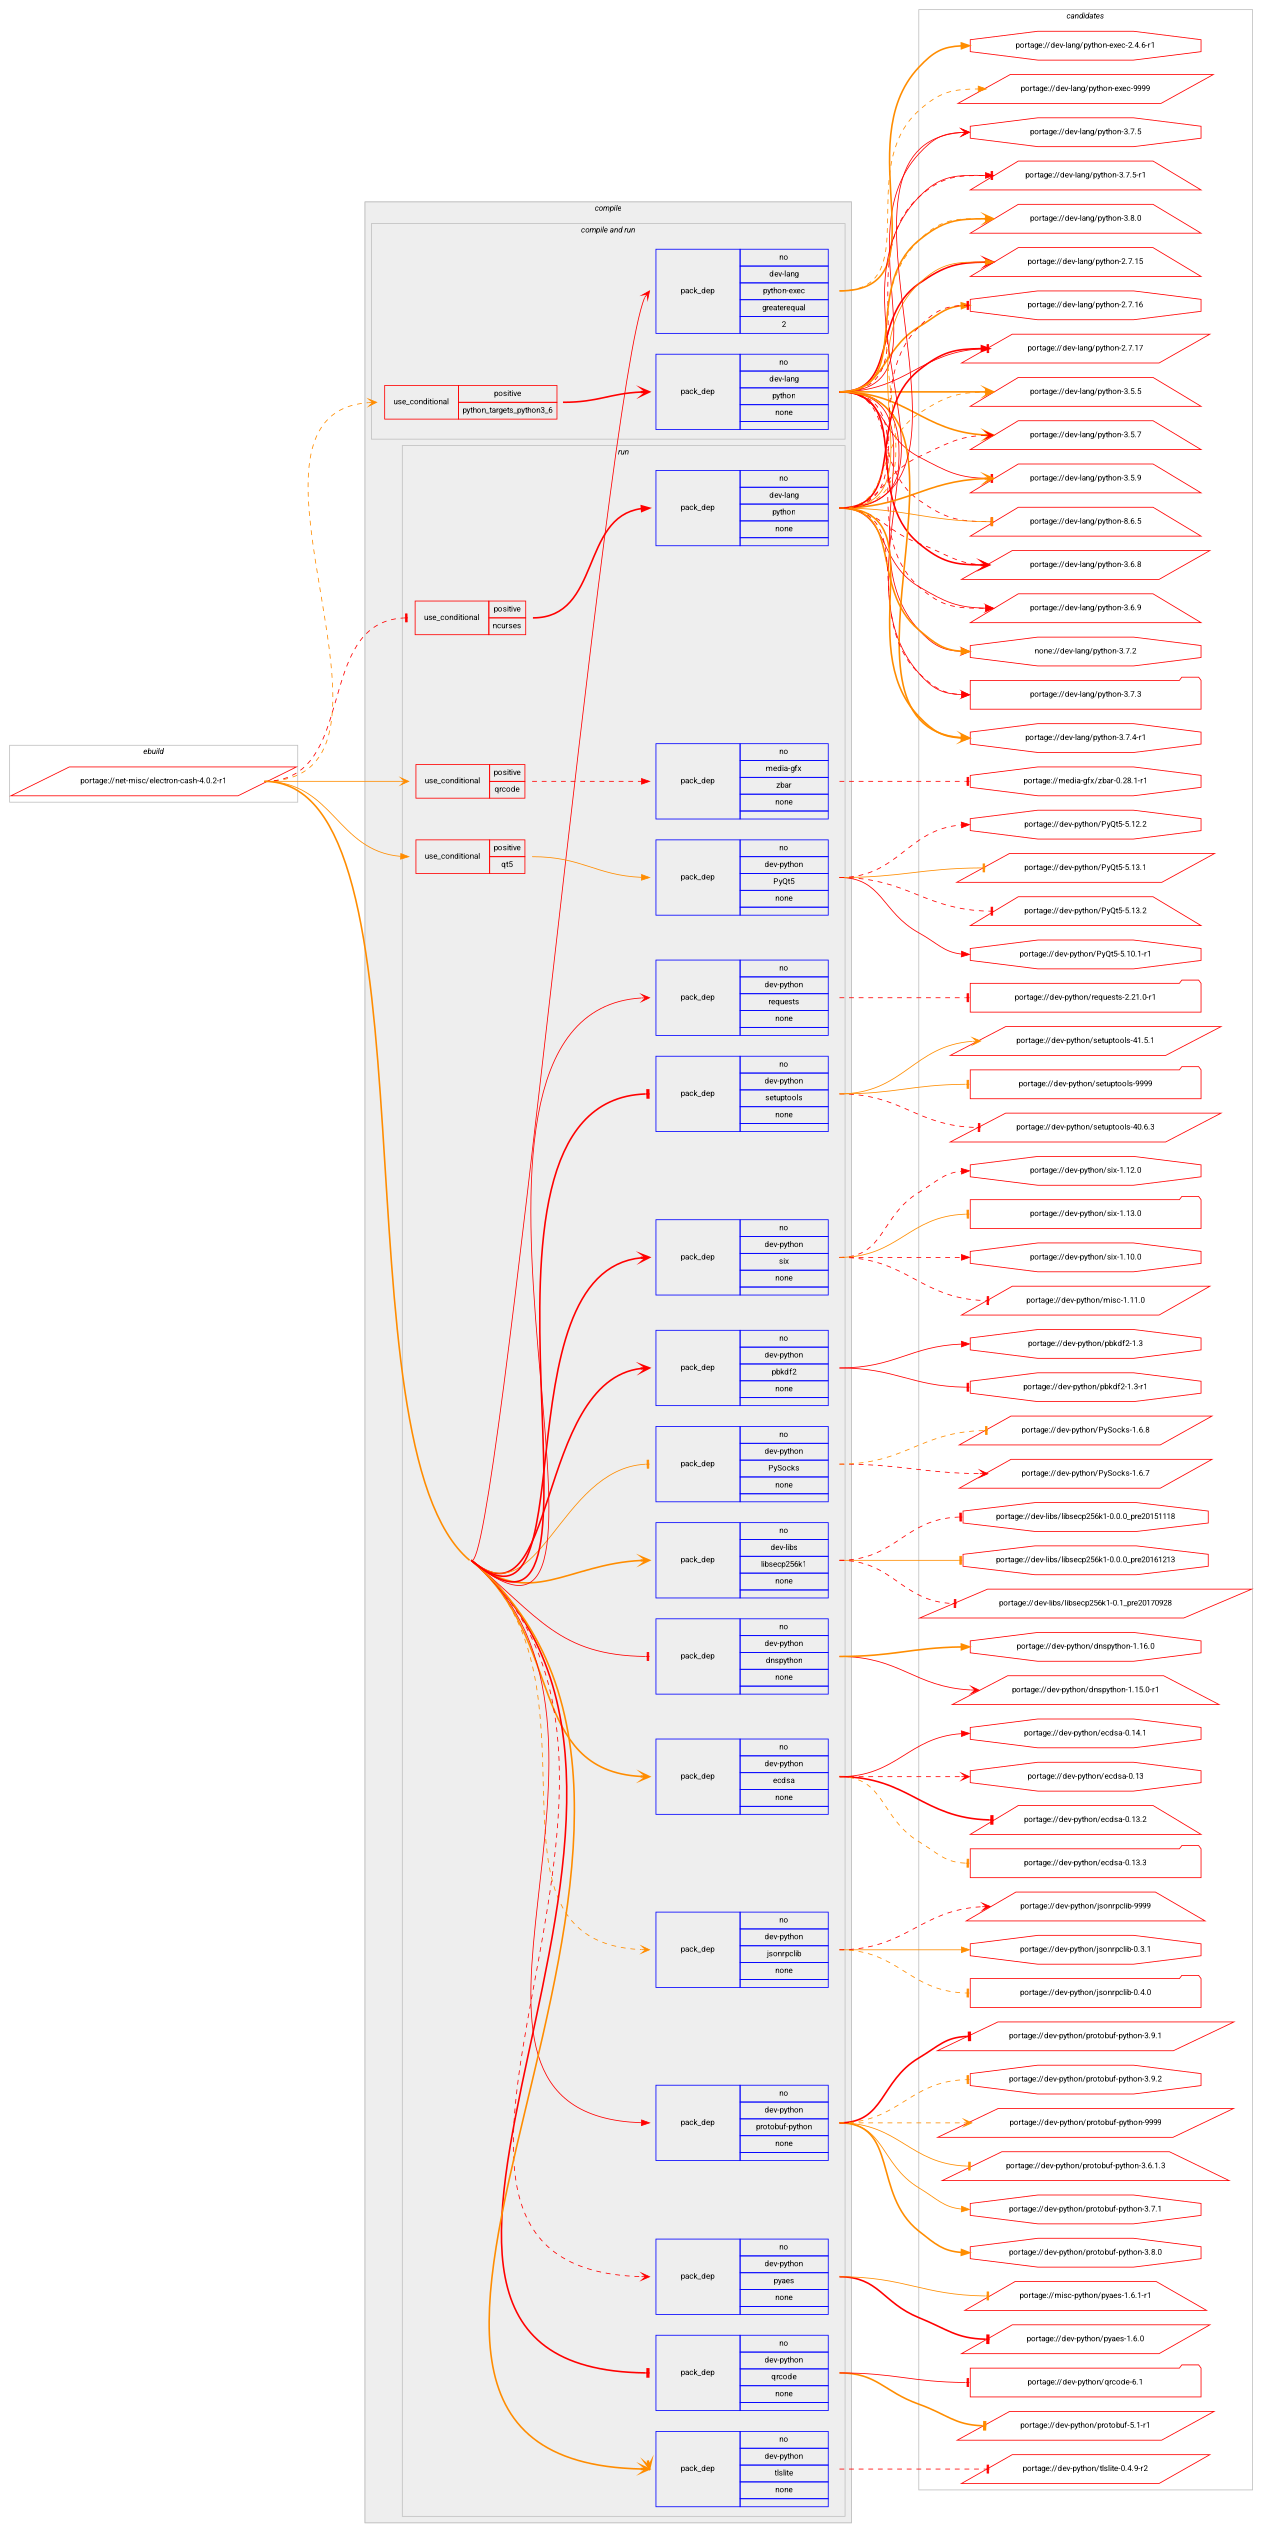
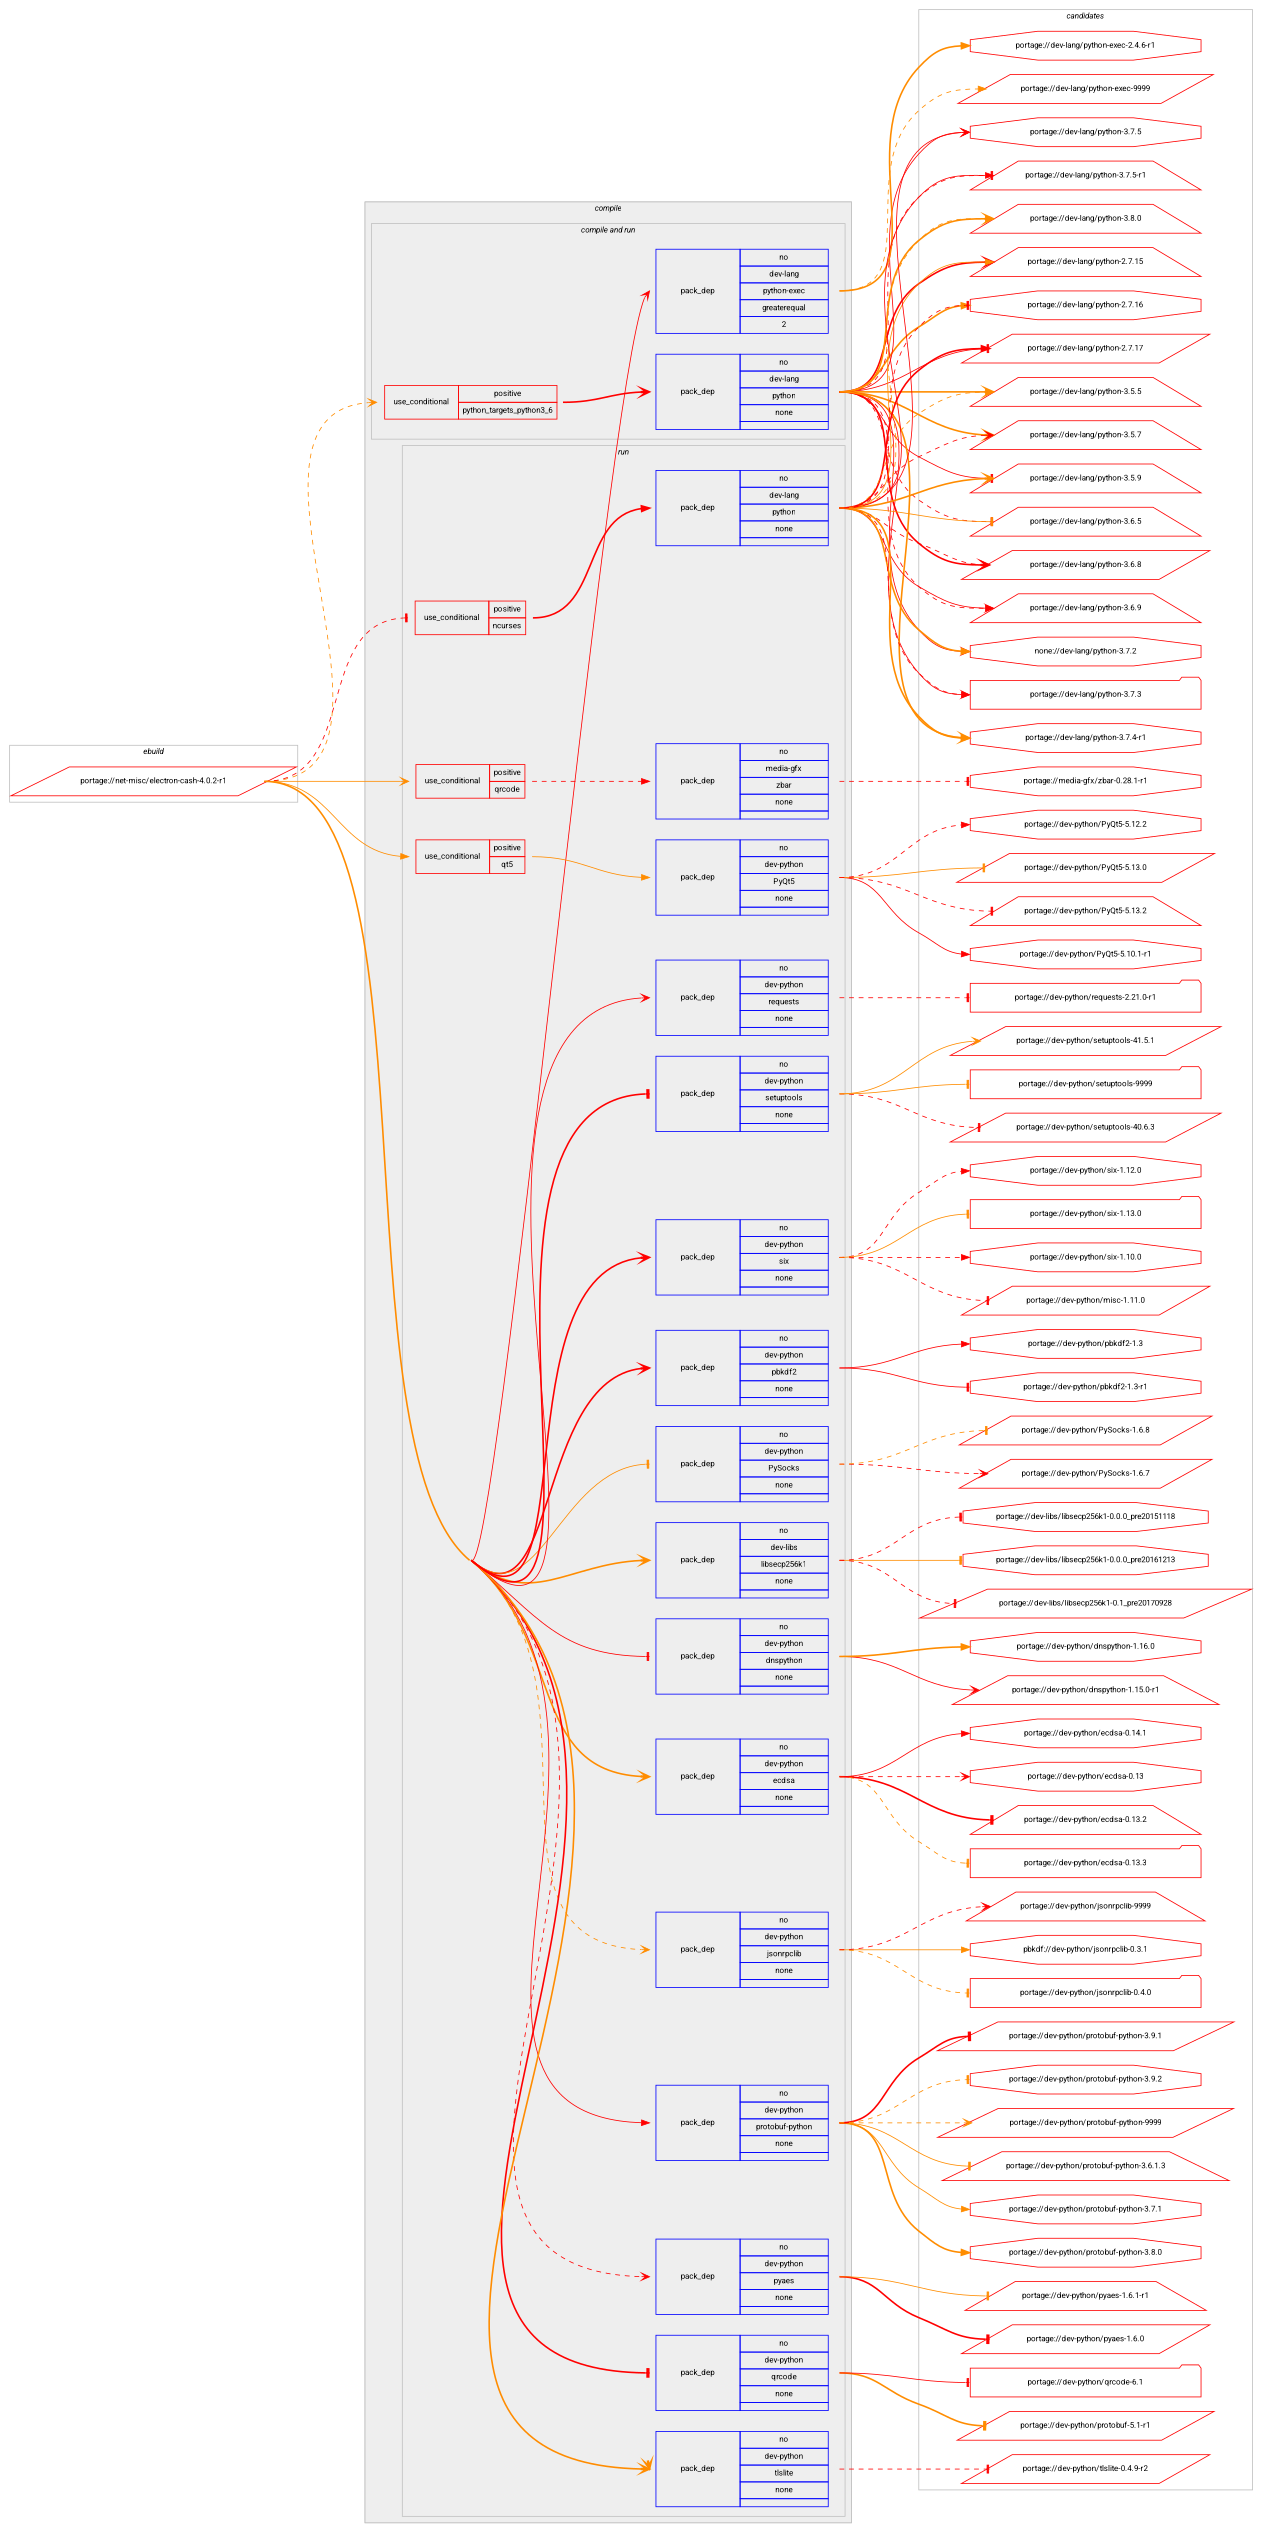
node "portage://dev-lang/python-8.6.5": label "portage://dev-lang/python-8.6.5" -> "portage://dev-lang/python-3.6.5"
node "portage://dev-python/PyQt5-5.13.1": label "portage://dev-python/PyQt5-5.13.1" -> "portage://dev-python/PyQt5-5.13.0"
node "portage://dev-python/jsonrpclib-0.3.1": label "portage://dev-python/jsonrpclib-0.3.1" -> "pbkdf://dev-python/jsonrpclib-0.3.1"
node "portage://misc-python/pyaes-1.6.1-r1": label "portage://misc-python/pyaes-1.6.1-r1" -> "portage://dev-python/pyaes-1.6.1-r1"
